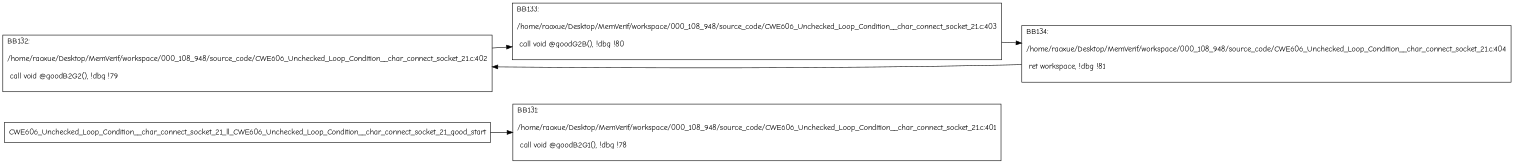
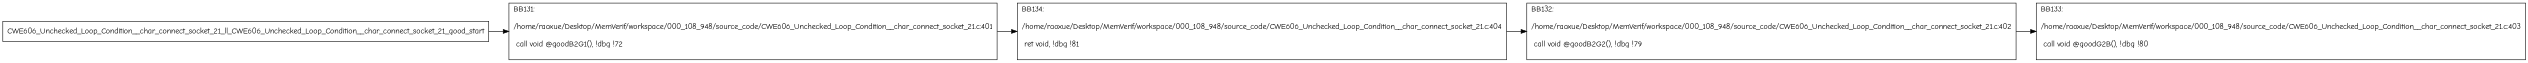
edge "BB133:" -> "BB134:": now "BB131:" -> "BB134:"
node "BB134:": text "ret workspace, !dbg !81" -> "ret void, !dbg !81"
node "BB131:": text "call void @goodB2G1(), !dbg !78" -> "call void @goodB2G1(), !dbg !72"
